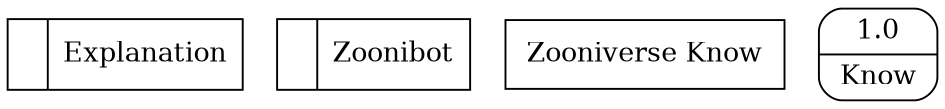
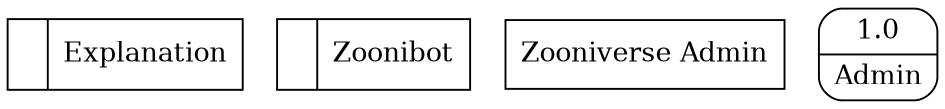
node "Zooniverse Know": label "Zooniverse Know" -> "Zooniverse Admin"
node "1.0": text "Know" -> "Admin"
